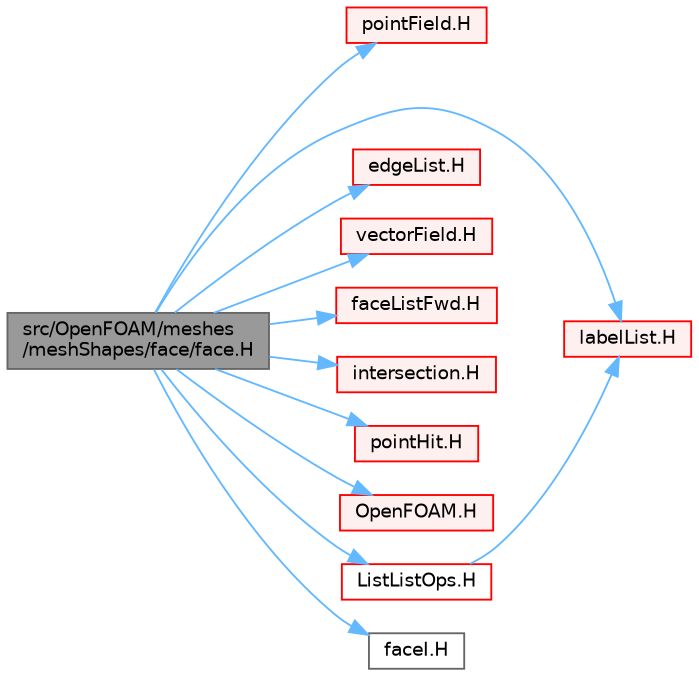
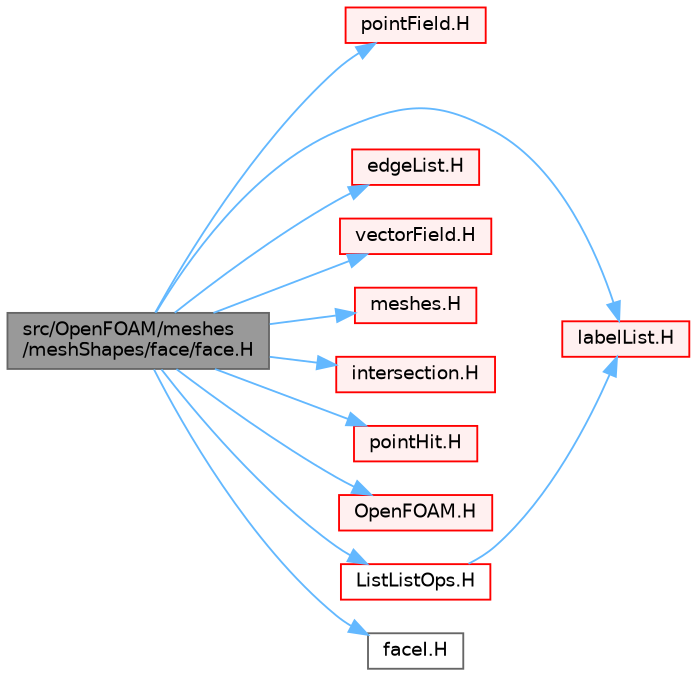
node "faceListFwd.H": label "faceListFwd.H" -> "meshes.H"
